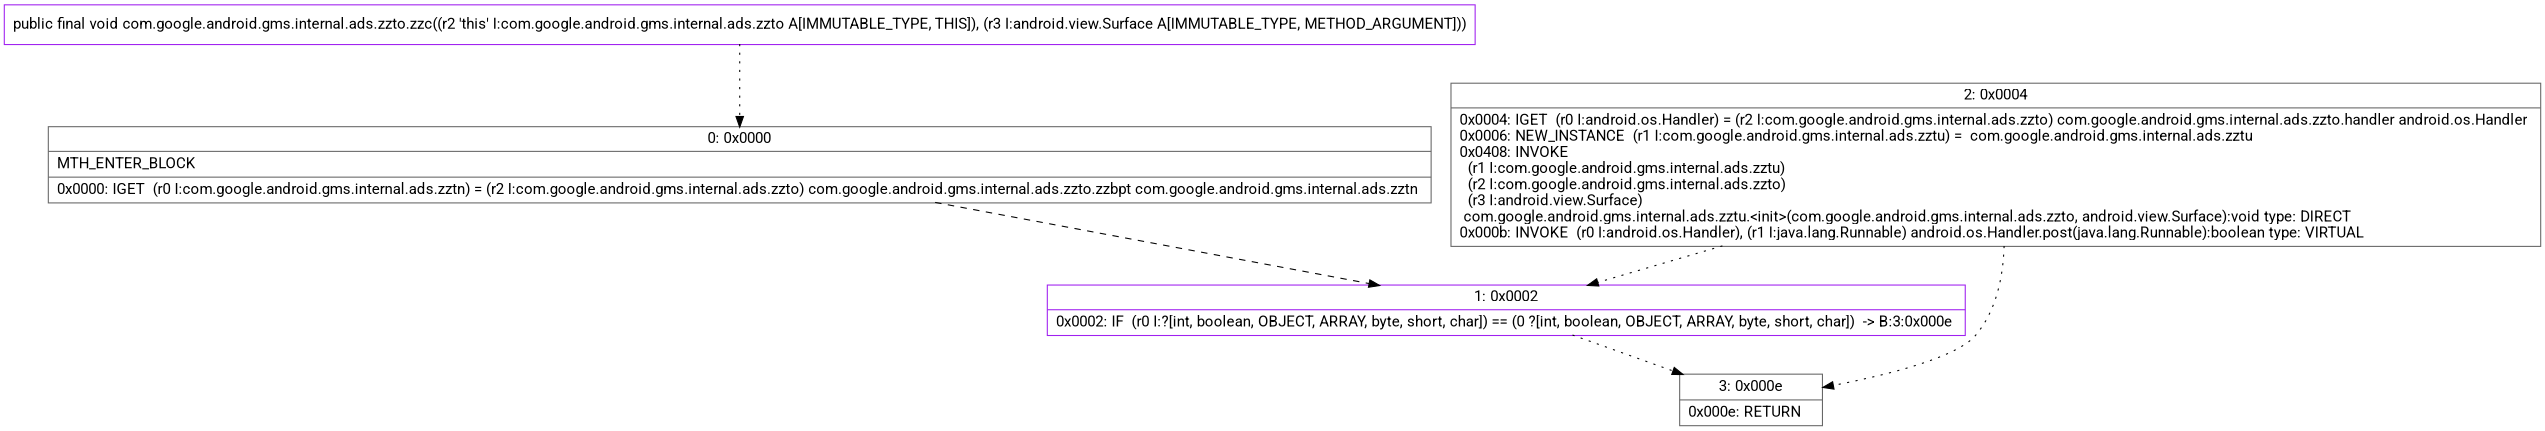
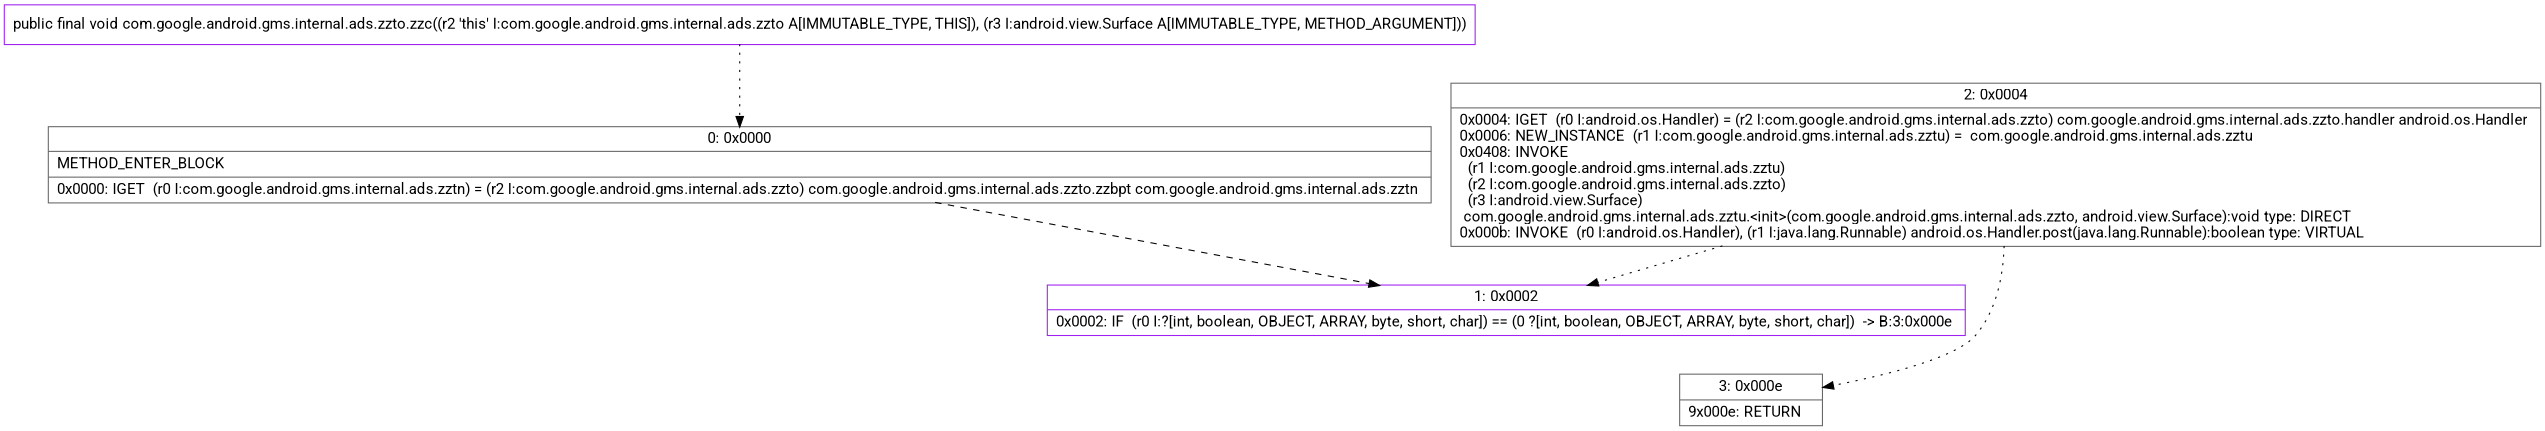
node "0: 0x0000": text "MTH_ENTER_BLOCK" -> "METHOD_ENTER_BLOCK"
edge "1: 0x0002" -> "3: 0x000e": removed
node "3: 0x000e": text "0x000e: RETURN" -> "9x000e: RETURN"
